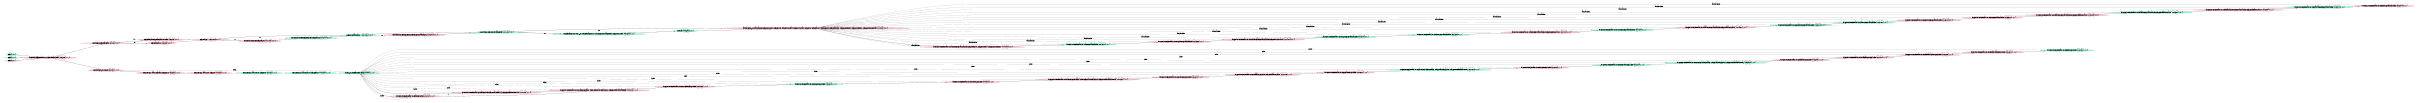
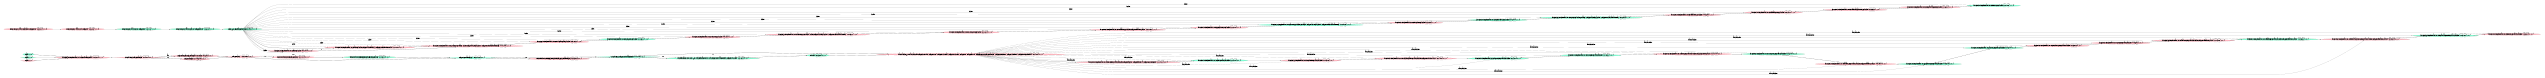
node "config.getSuperDatasetDayStep() > 0@@@14@@@['0', '0', '1']": shape ellipse -> diamond
node "Properties settings = new Properties()@@@4@@@['1', '1', '0']": removed
